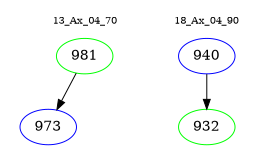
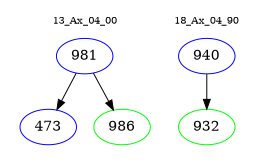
cluster "13_Ax_04_70": label "13_Ax_04_70" -> "13_Ax_04_00"
node "981": color green -> blue
node "973": label "973" -> "473"
node "986": added
